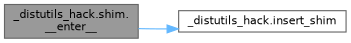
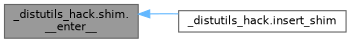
edge "_distutils_hack.shim. __enter__" -> "_distutils_hack.insert_shim": reversed
